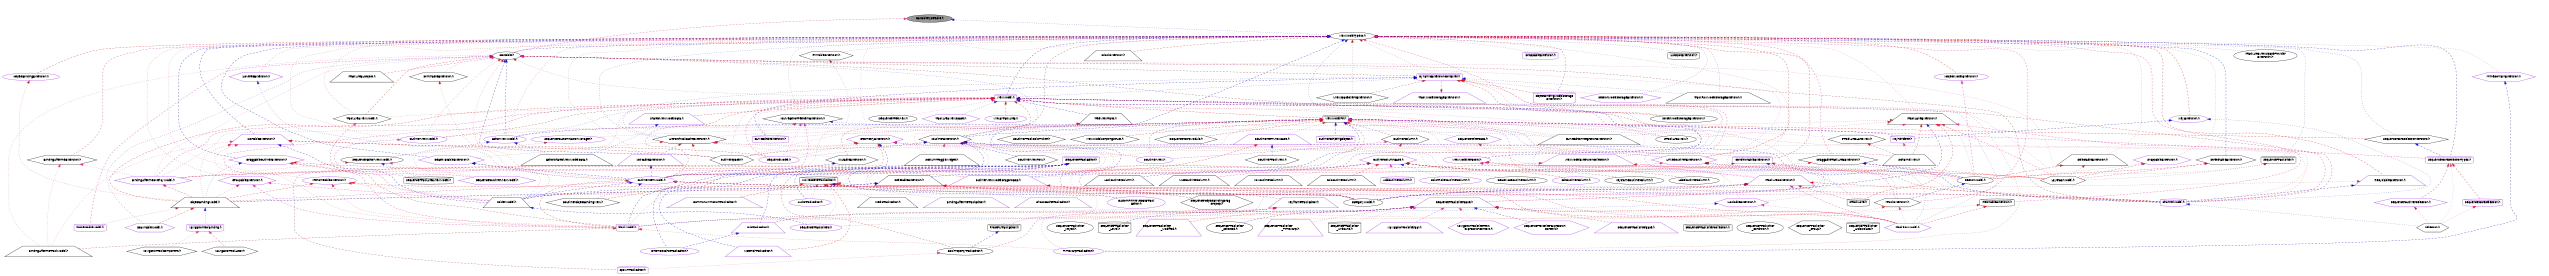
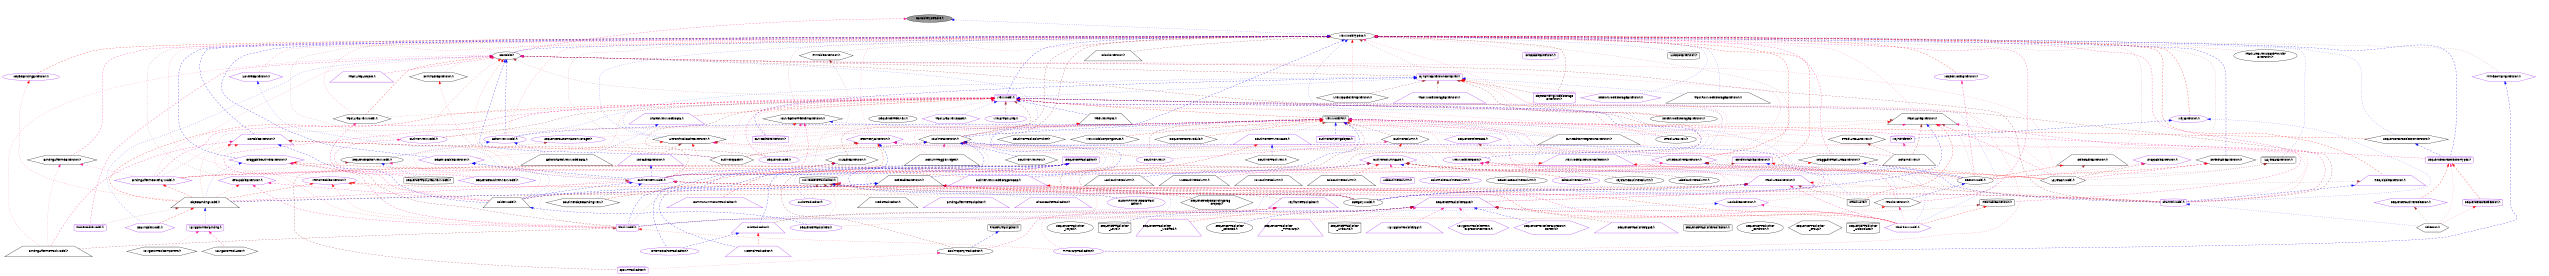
edge "IOutlinerExtension.h" -> "ViewModelTypeID.h": added
node "ITrackAreaHotspot.h": color black -> purple
edge "DynamicExtensionContainer.h" -> "TrackModelStorageExtension.h": reversed
edge "ITrackAreaExtension.h" -> "ViewModelTypeID.h": style dashed -> dotted
edge "KeyRenderer.h" -> "ViewModelPtr.h": removed
node "SequencerTrackFilter.h": label "SequencerTrackFilter.h" -> "ILayerBarExtension.h"
edge "AudioTrackEditor.h" -> "ISequencerTrackEditor.h": style dashed -> dotted
edge "BindingLifetimeTrackModel.h" -> "ISortableExtension.h": style dotted -> dashed
edge "ChannelModel.h" -> "ITrackAreaExtension.h": style dashed -> dotted
edge "CommonAnimationTrackEditor.h" -> "MovieSceneTrackEditor.h": now "CommonAnimationTrackEditor.h" -> "IMutableExtension.h"
edge "ObjectBindingModel.h" -> "ITrackAreaExtension.h": style dotted -> dashed
edge "TrackModel.h" -> "OutlinerItemModel.h": style dashed -> dotted
edge "TrackModel.h" -> "IDeletableExtension.h": added
edge "MaterialTrackEditor.h" -> "MovieSceneTrackEditor.h": now "MaterialTrackEditor.h" -> "SubTrackEditor.h"
